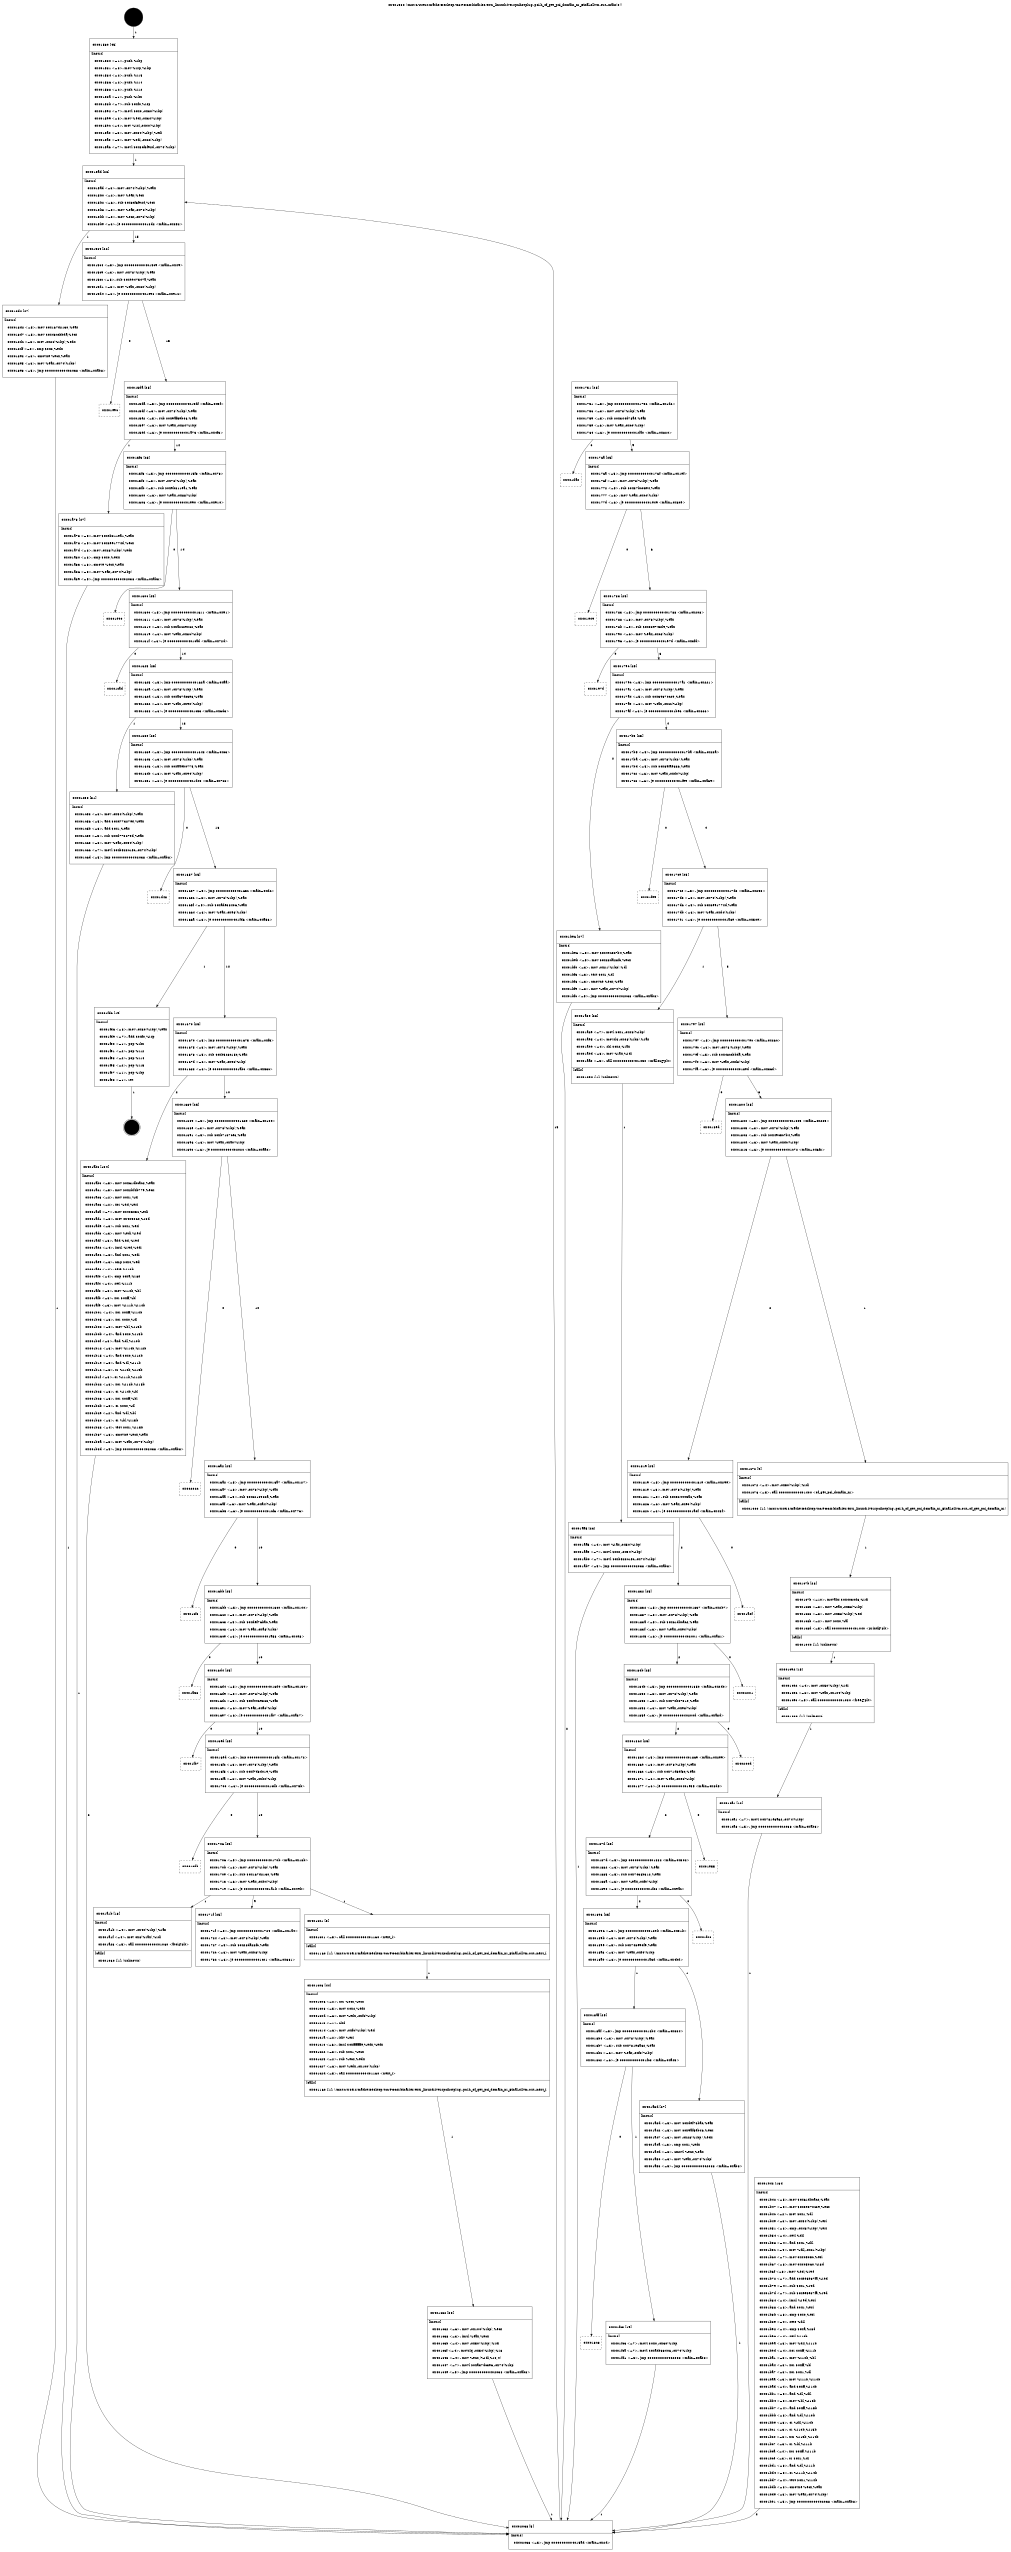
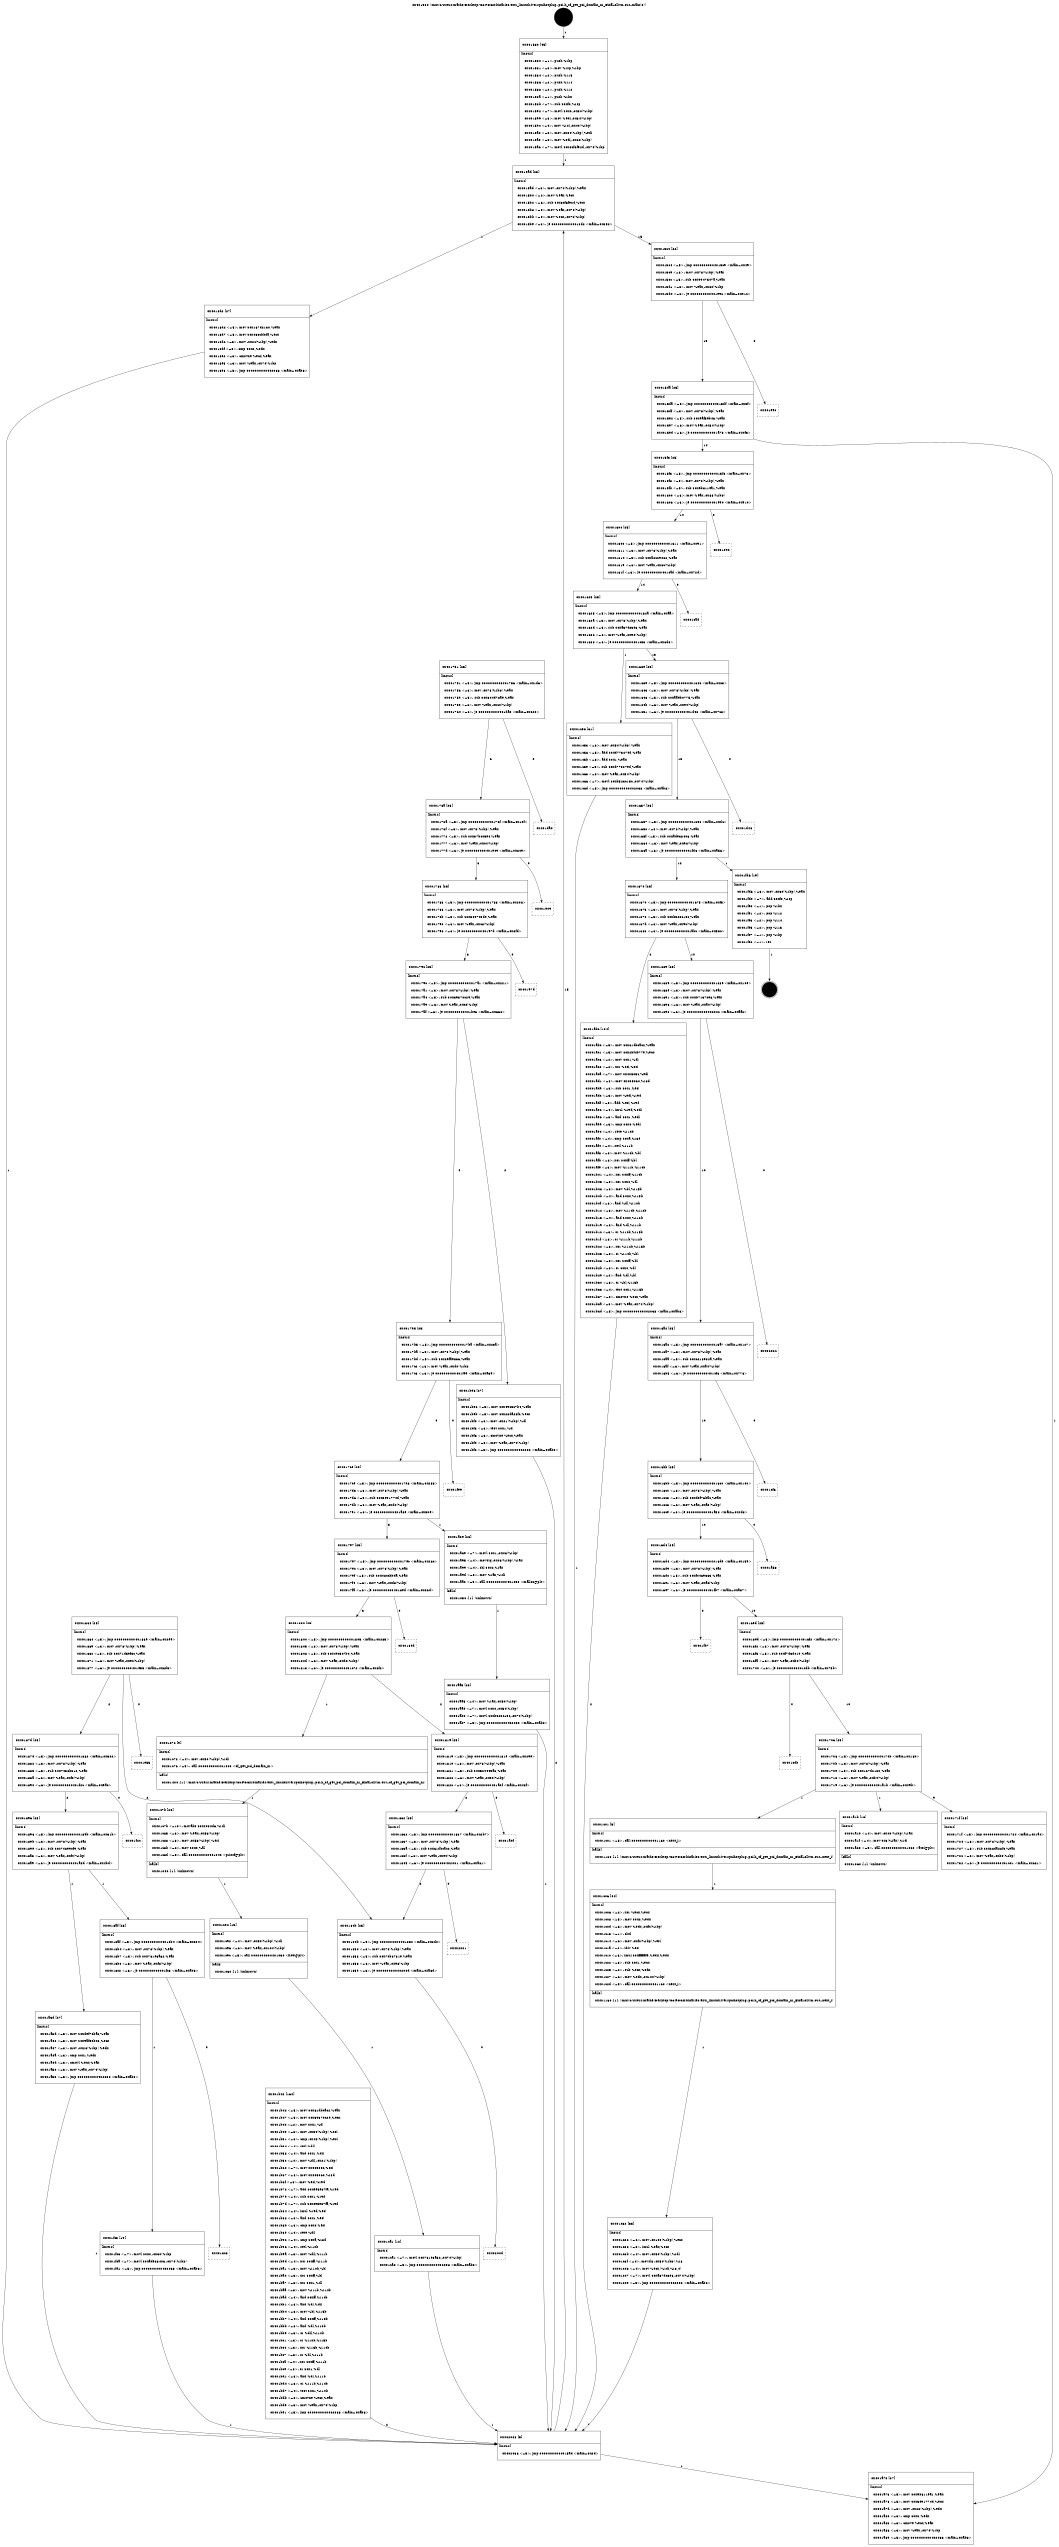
edge "0x401751 [25]" -> "0x40176a [25]": label " 9" -> " 6"
edge "0x40184b [25]" -> "0x401864 [25]": reversed
edge "0x401a73 [27]" -> "0x402038 [5]": reversed
edge "0x401c32 [33]" -> "0x402038 [5]": label " 1" -> " 7"
